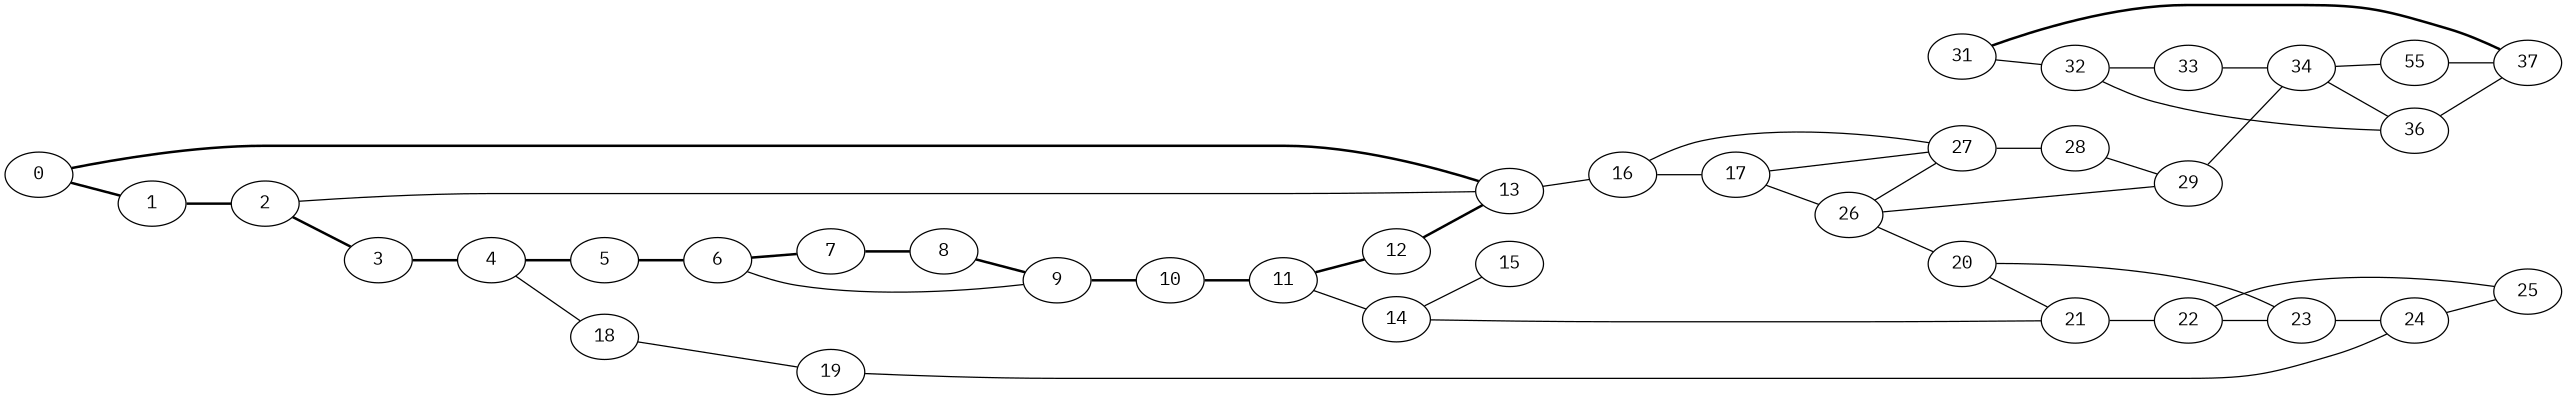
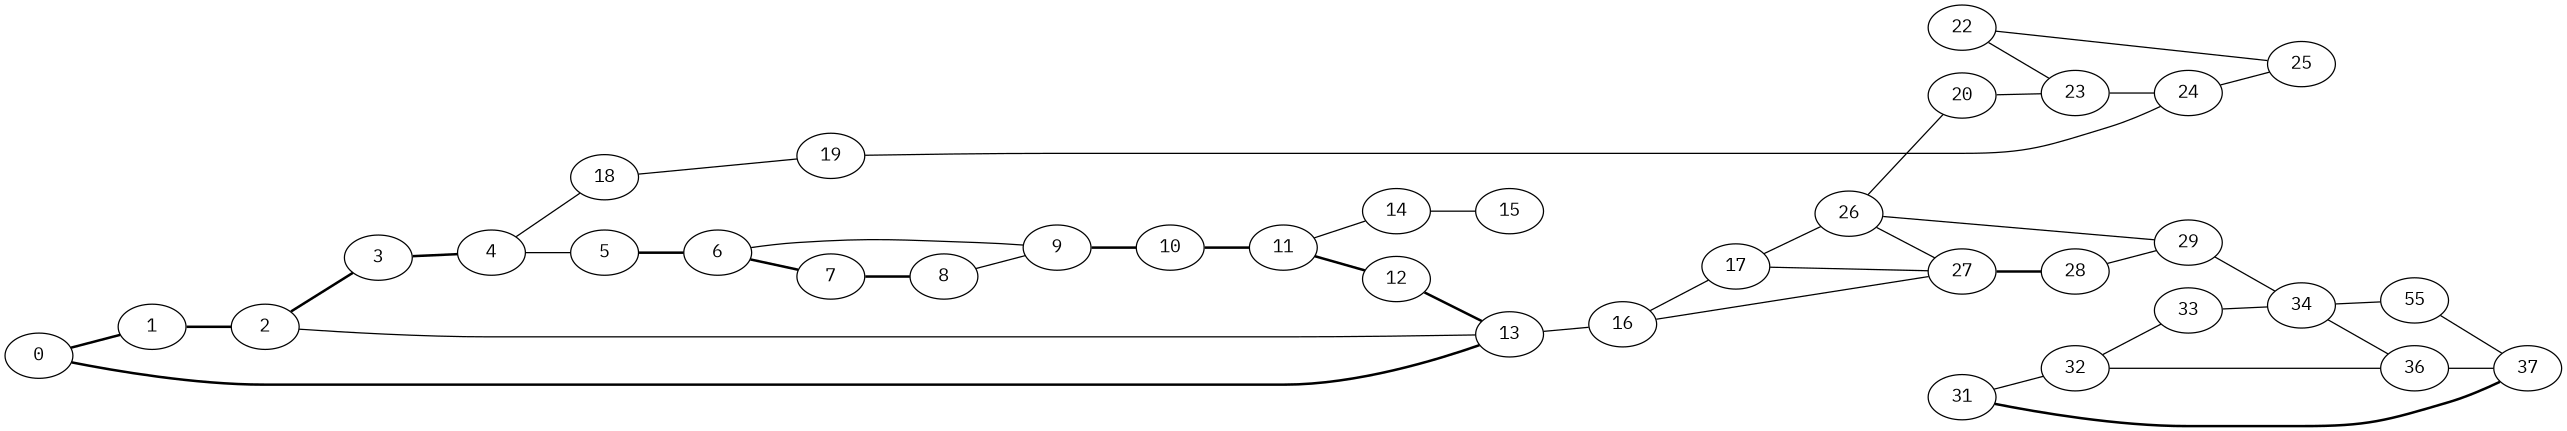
edge "27" -- "28": style solid -> bold
edge "4" -- "5": style bold -> solid
edge "8" -- "9": style bold -> solid
node "21": removed
